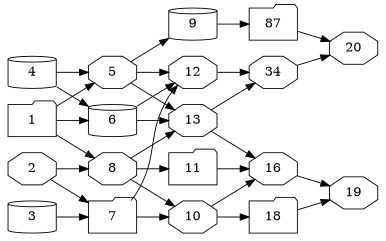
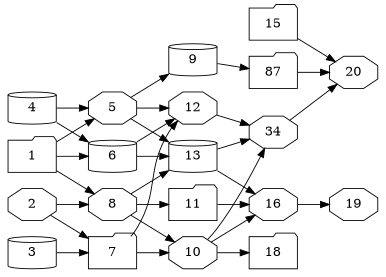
node "15": added
node "13": shape octagon -> cylinder
edge "10" -> "34": added
edge "18" -> "19": removed
